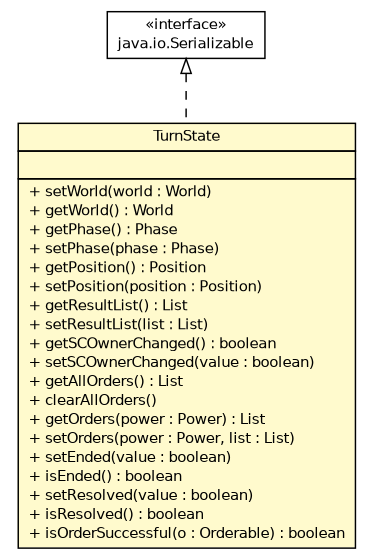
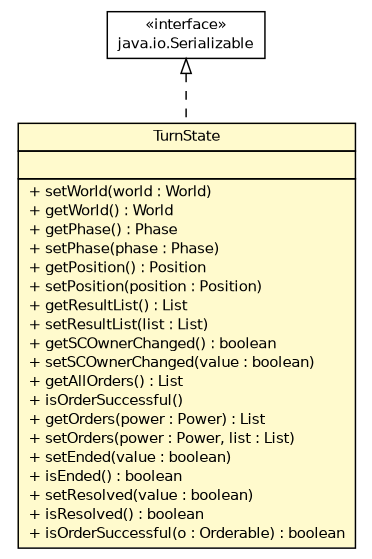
node "TurnState": text "+ clearAllOrders()" -> "+ isOrderSuccessful()"
